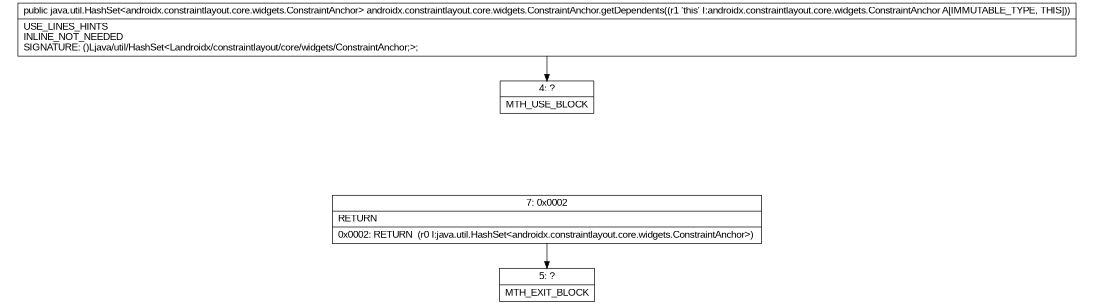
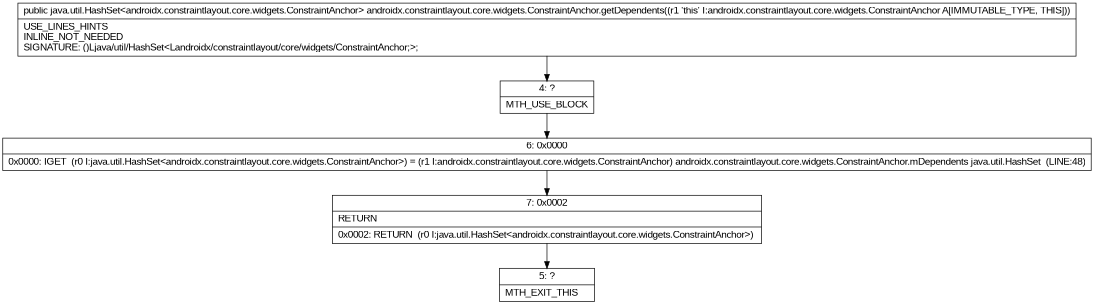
node "6: 0x0000": added
node "5: ?": text "MTH_EXIT_BLOCK" -> "MTH_EXIT_THIS"
